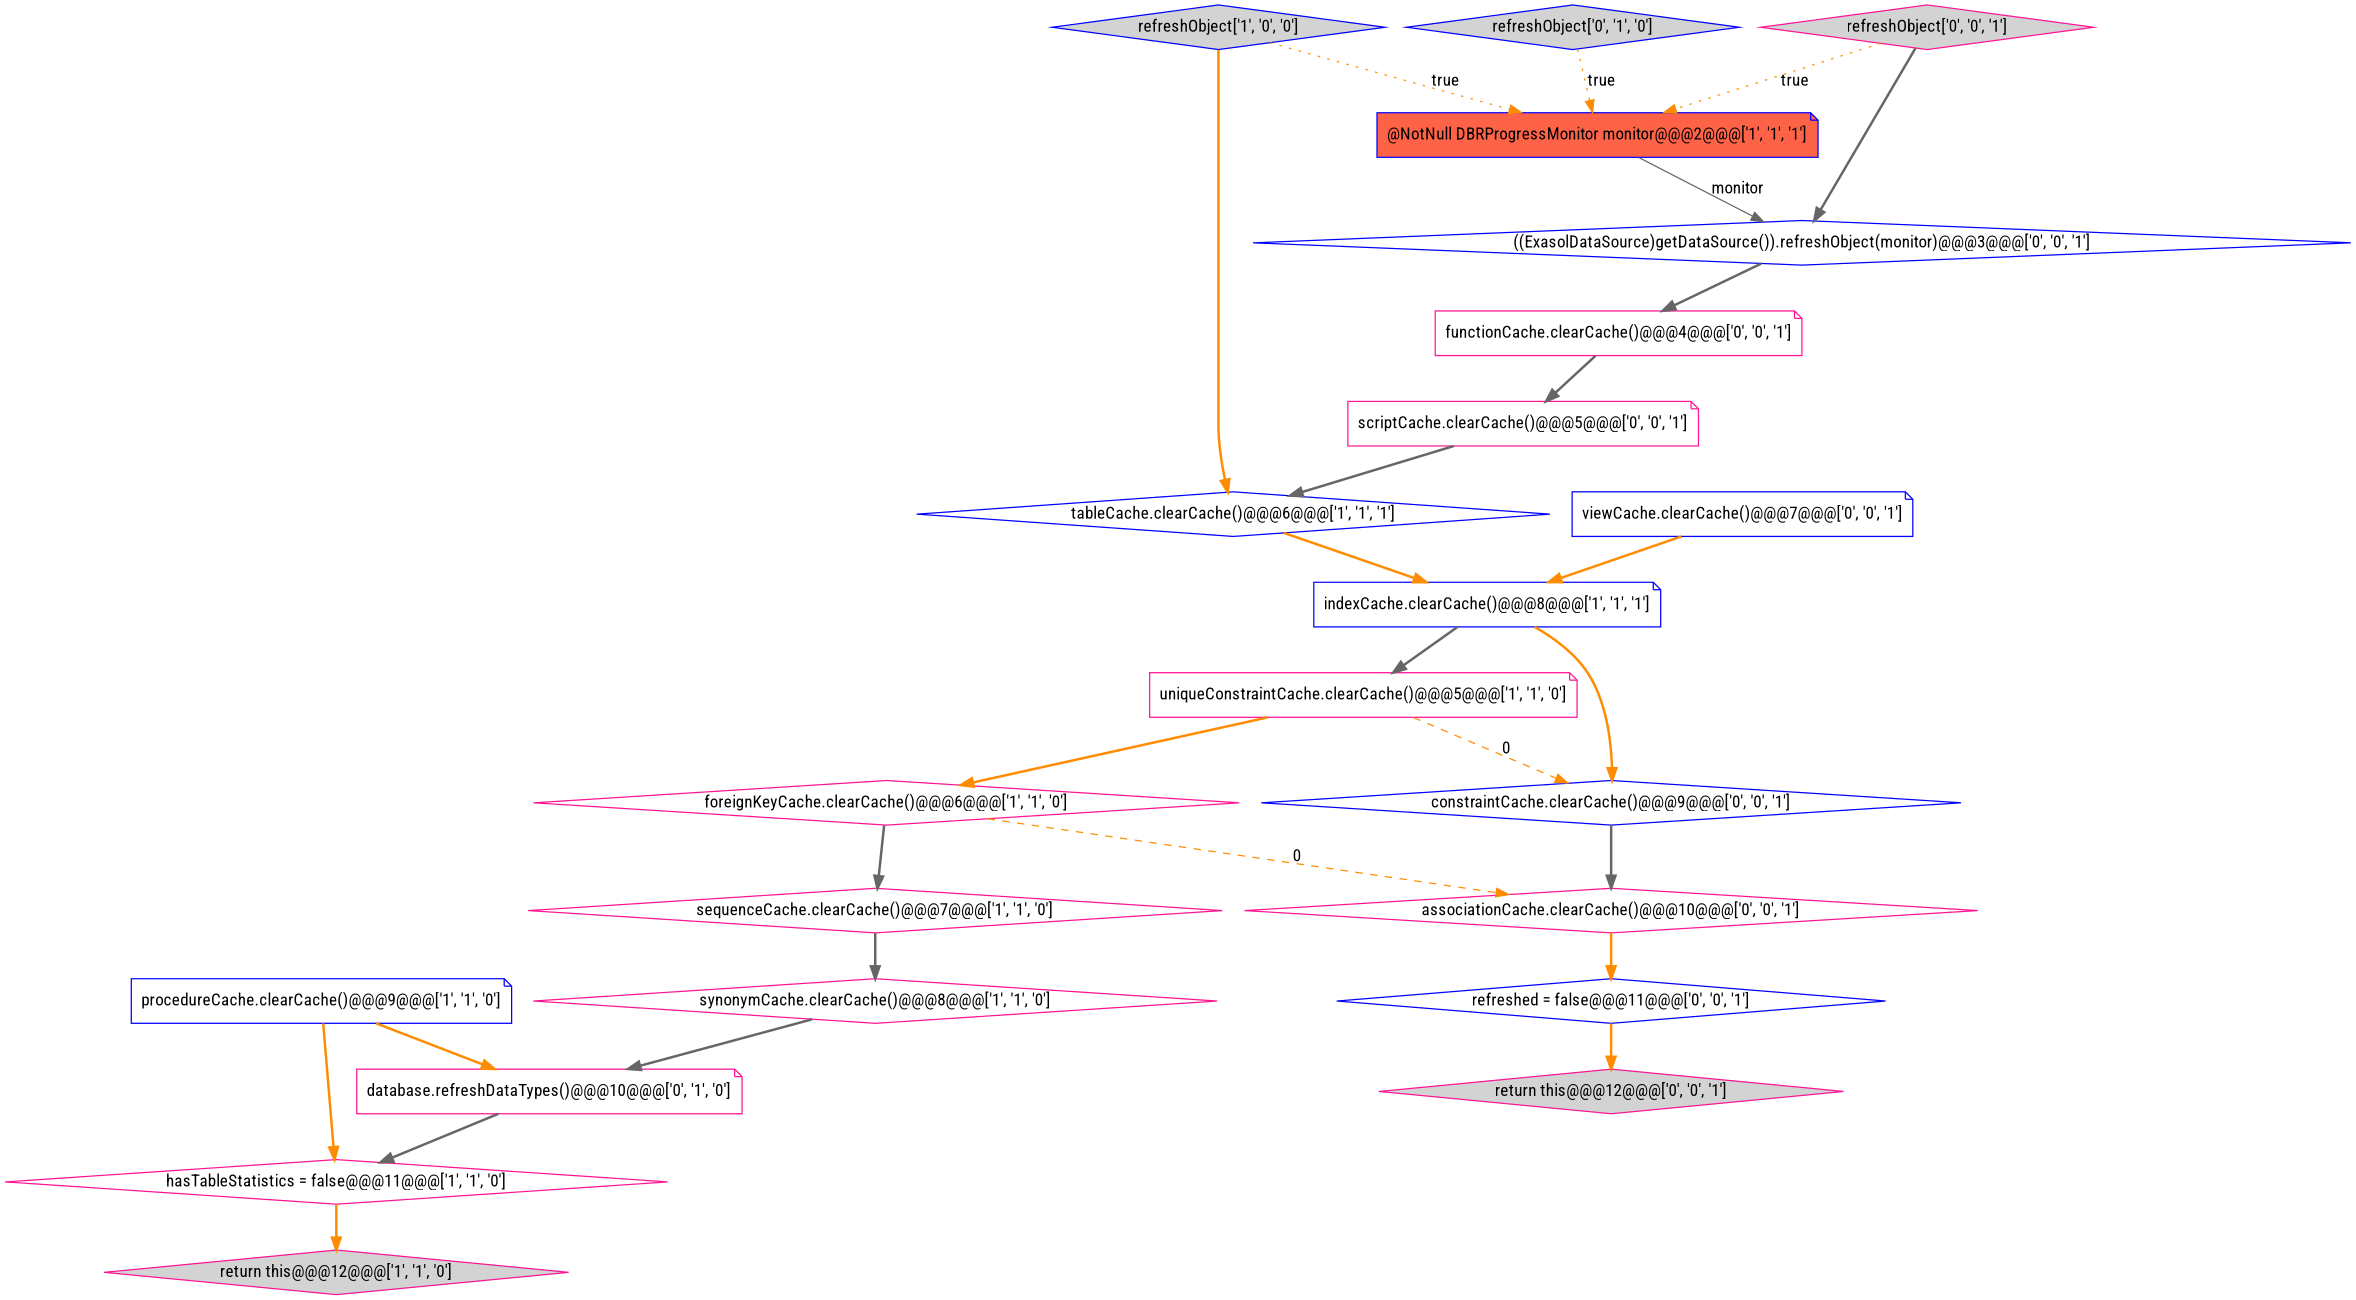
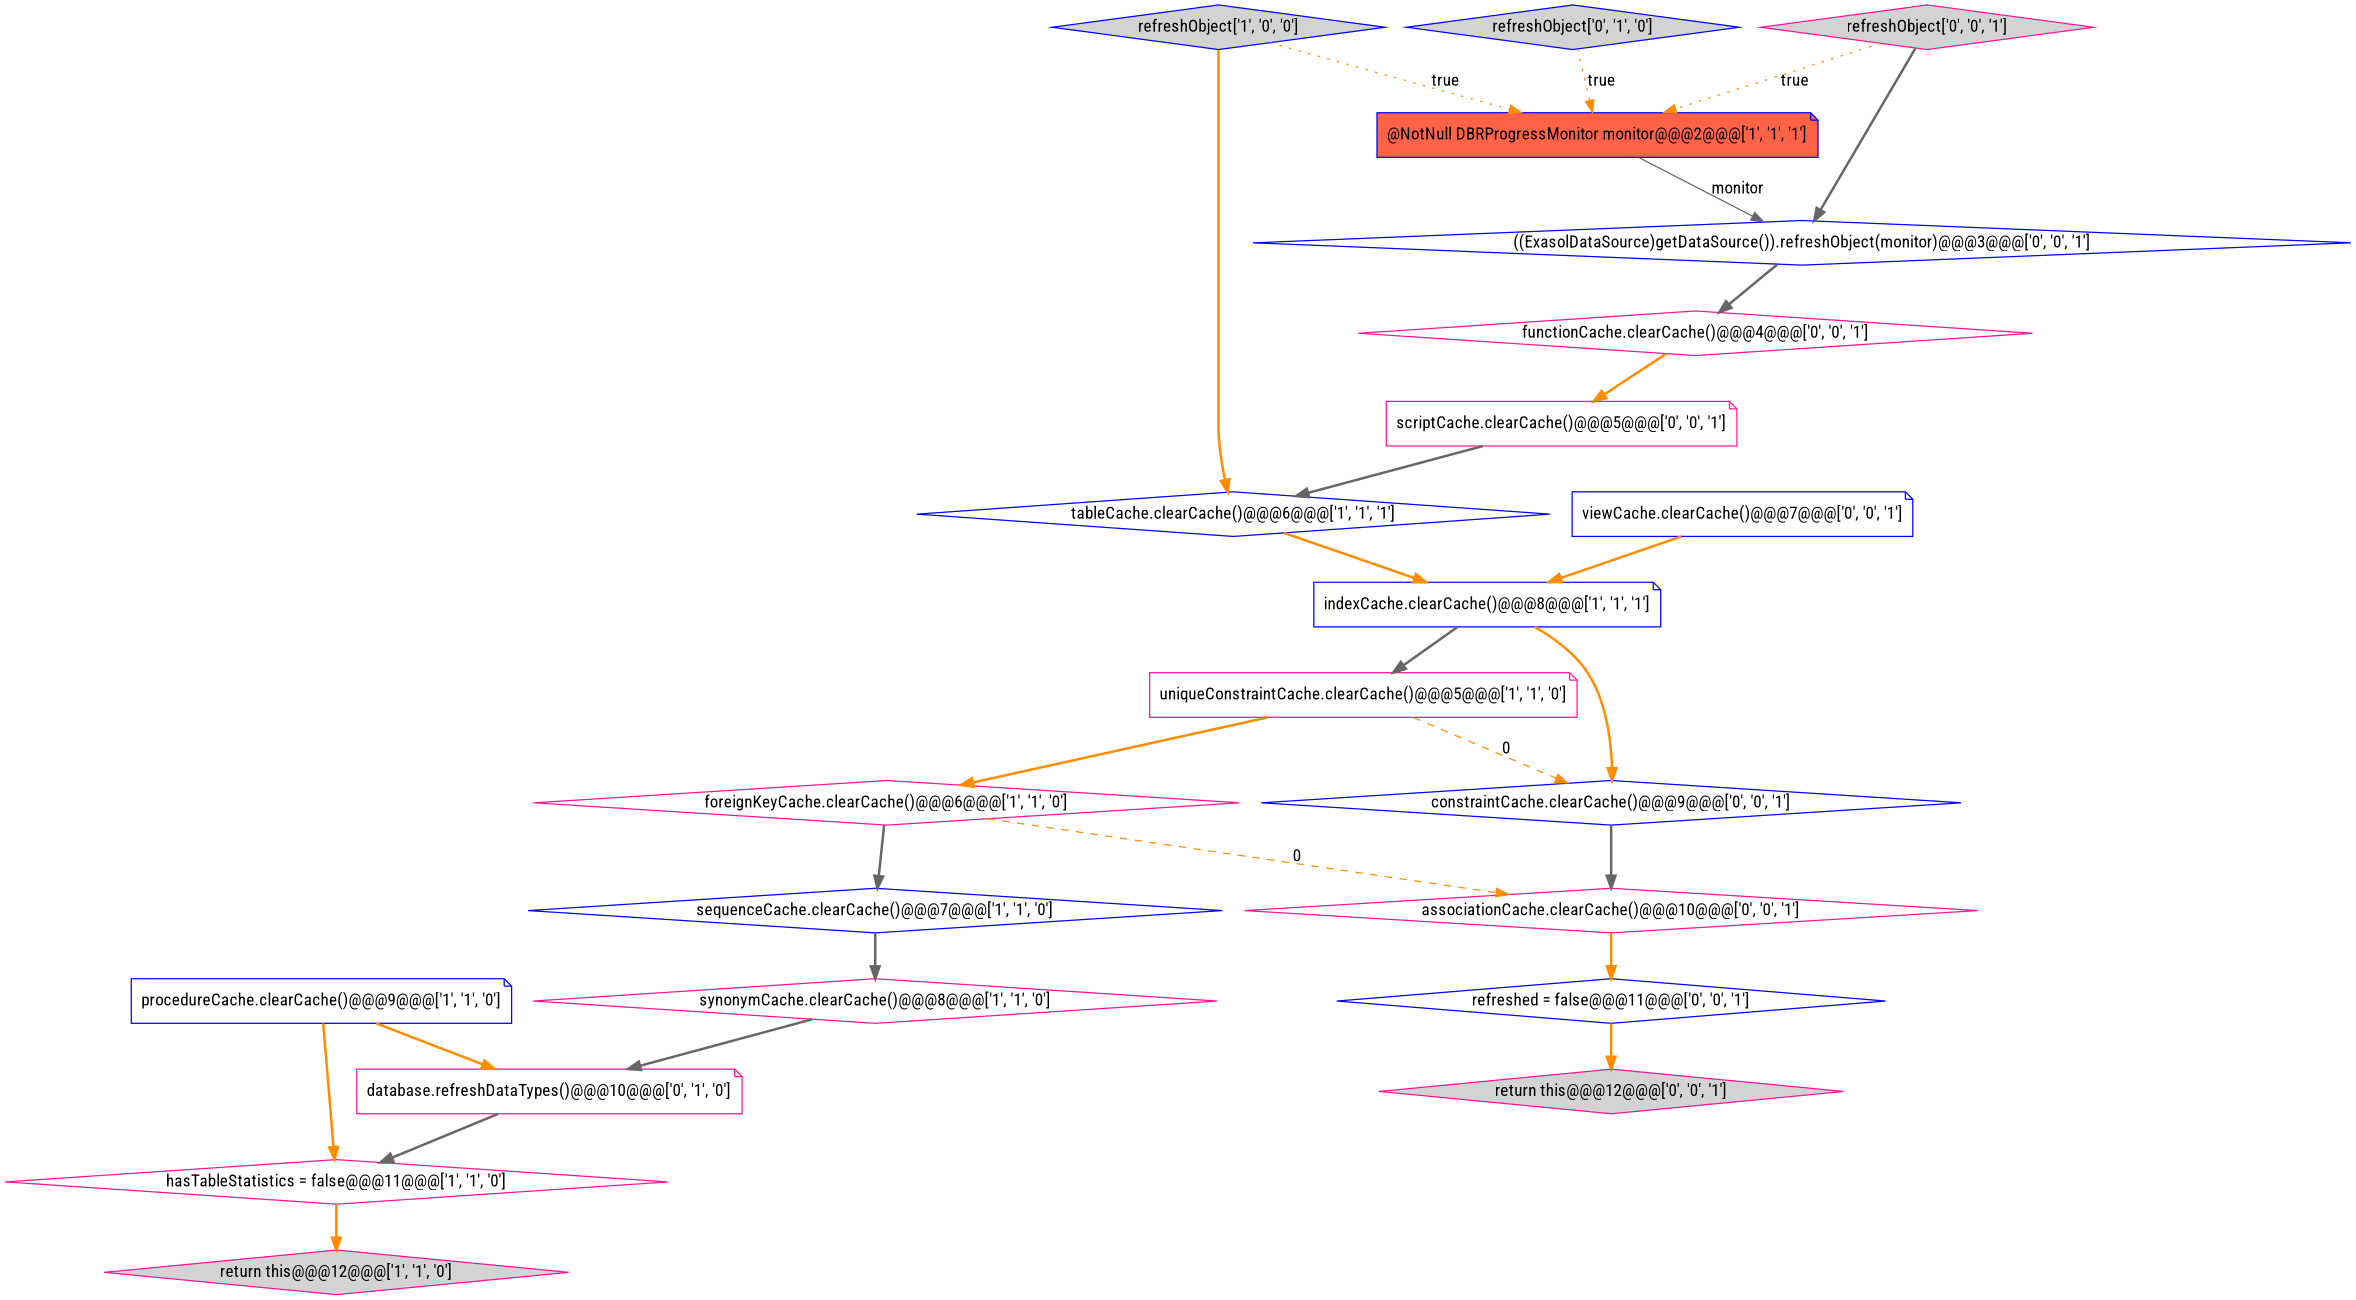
node "functionCache.clearCache()@@@4@@@['0', '0', '1']": shape note -> diamond
edge "functionCache.clearCache()@@@4@@@['0', '0', '1']" -> "scriptCache.clearCache()@@@5@@@['0', '0', '1']": color gray40 -> darkorange
node "sequenceCache.clearCache()@@@7@@@['1', '1', '0']": color deeppink -> blue
